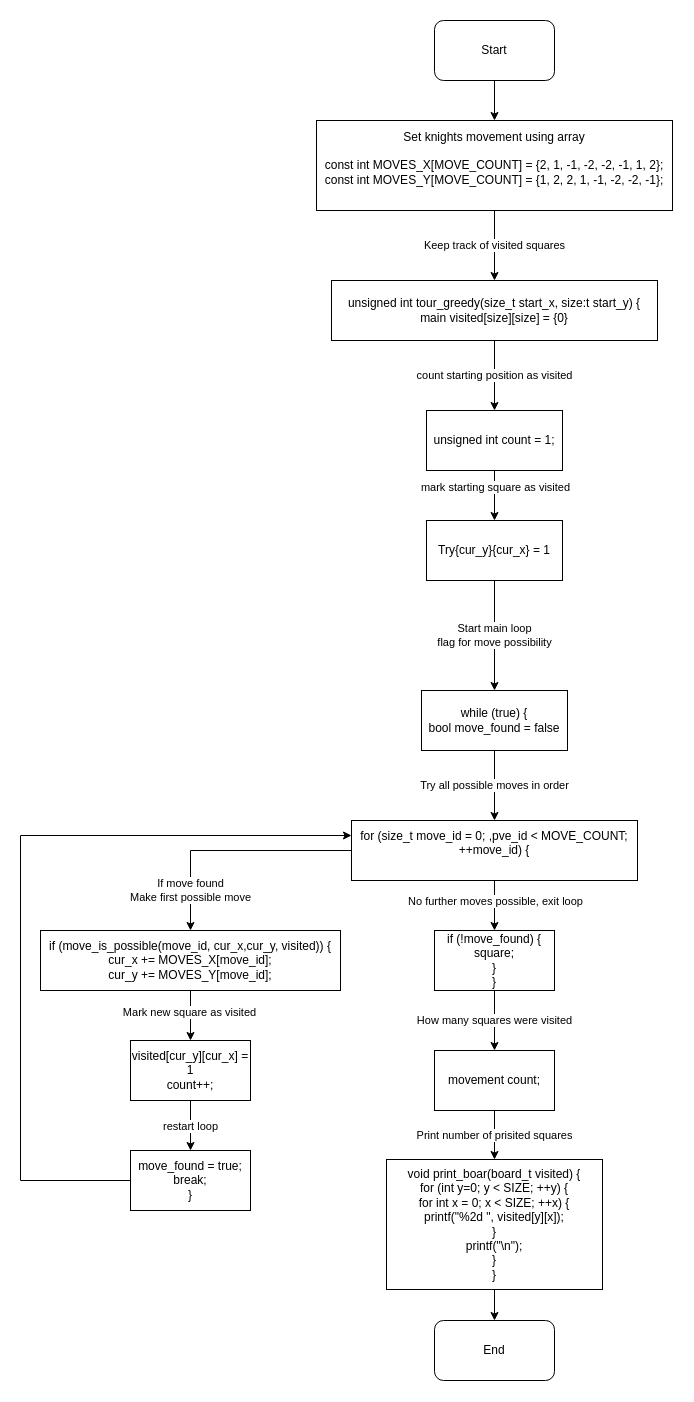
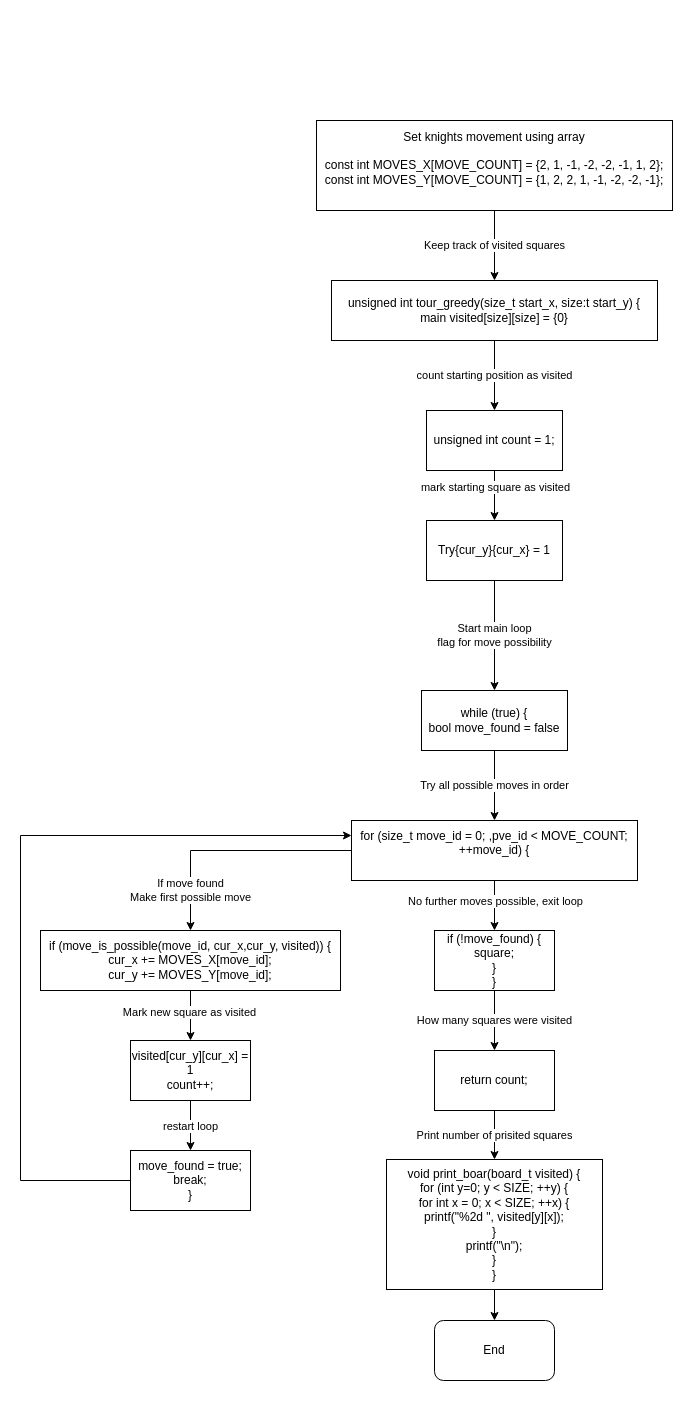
node "Start": removed
edge "Start" -> "Set knights movement using array const int MOVES_X[MOVE_COUNT] = {2, 1, -1, -2, -2, -1, 1, 2}; const int MOVES_Y[MOVE_COUNT] = {1, 2, 2, 1, -1, -2, -2, -1};": removed
node "movement count;": label "movement count;" -> "return count;"
